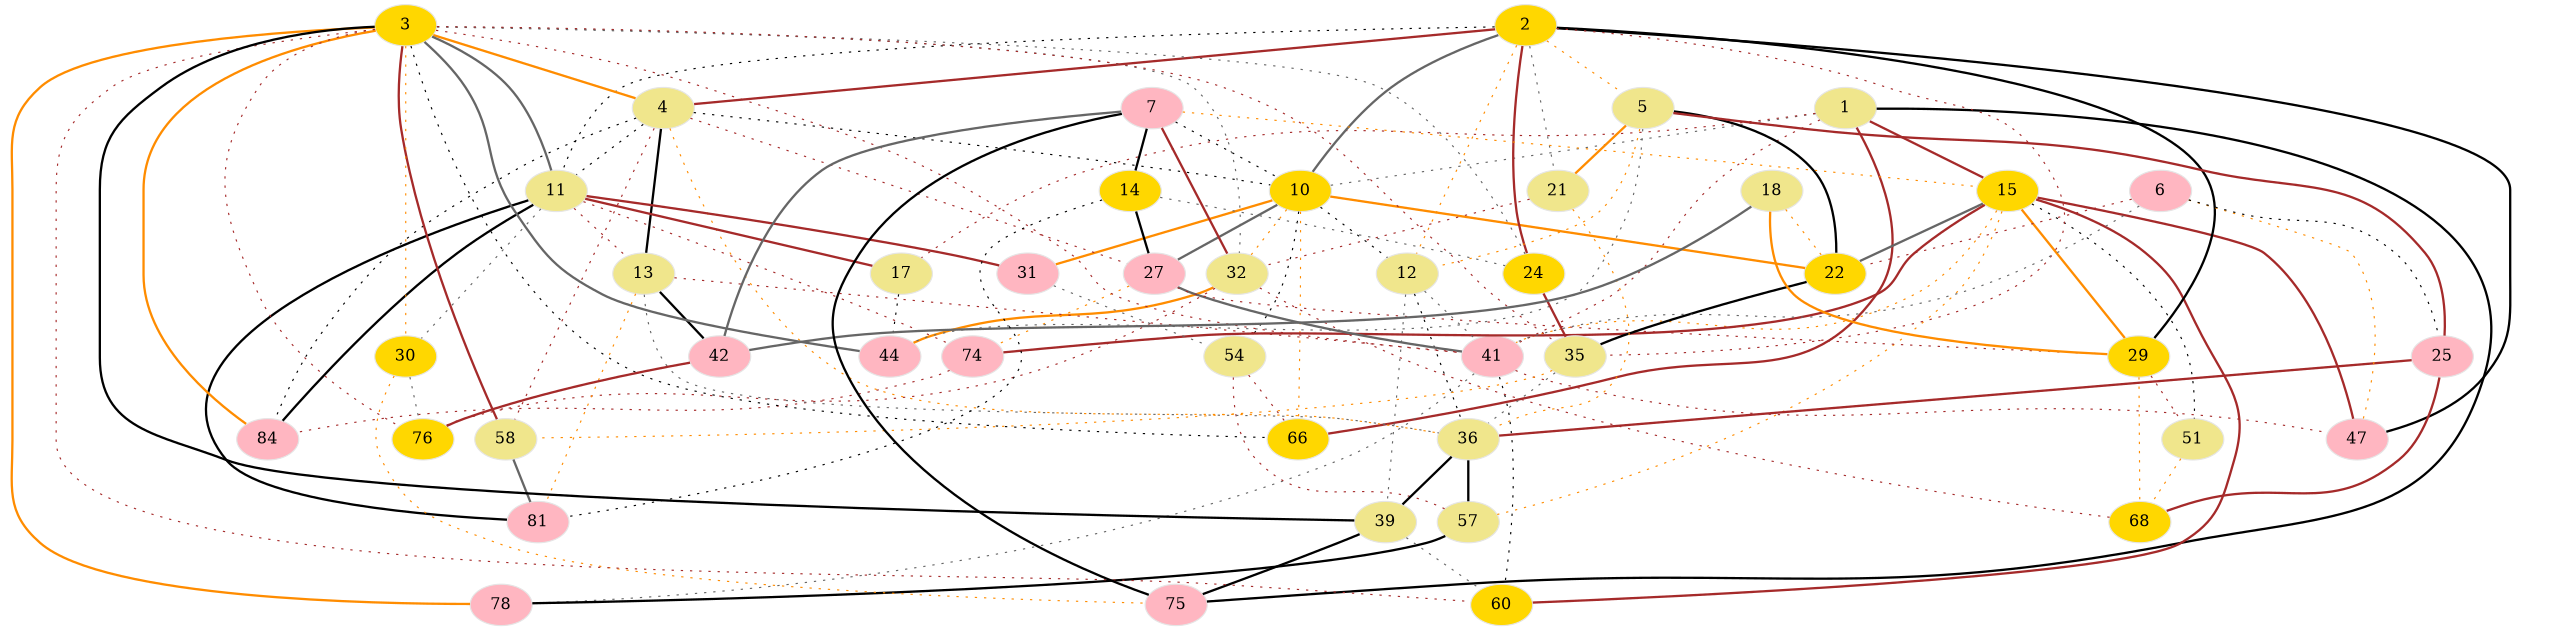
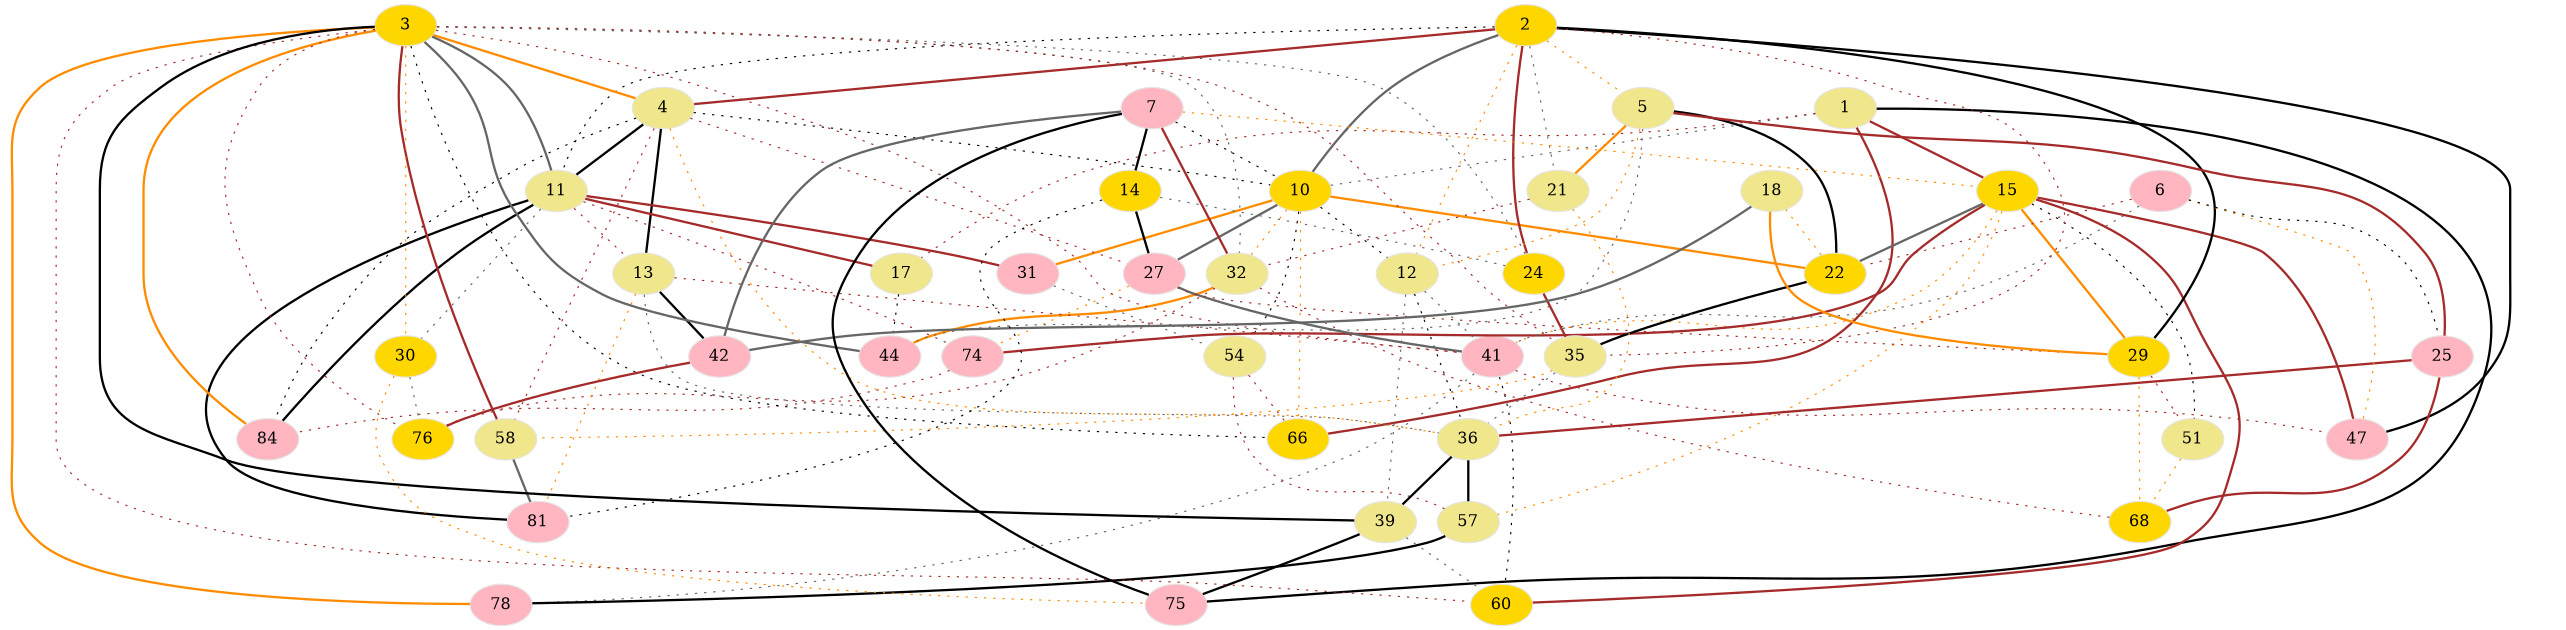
edge "4" -- "11": style dotted -> bold
edge "1" -- "41": removed
